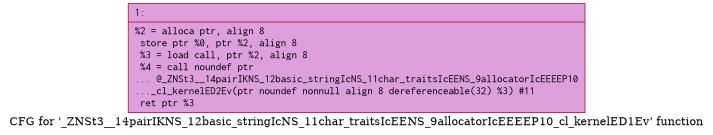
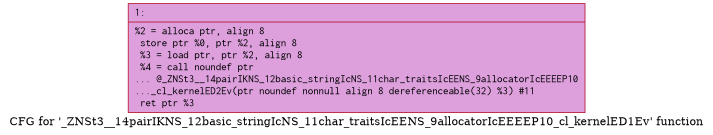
node "1:": text "%3 = load call, ptr %2, align 8" -> "%3 = load ptr, ptr %2, align 8"
